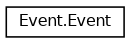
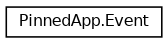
node "Event.Event": label "Event.Event" -> "PinnedApp.Event"
